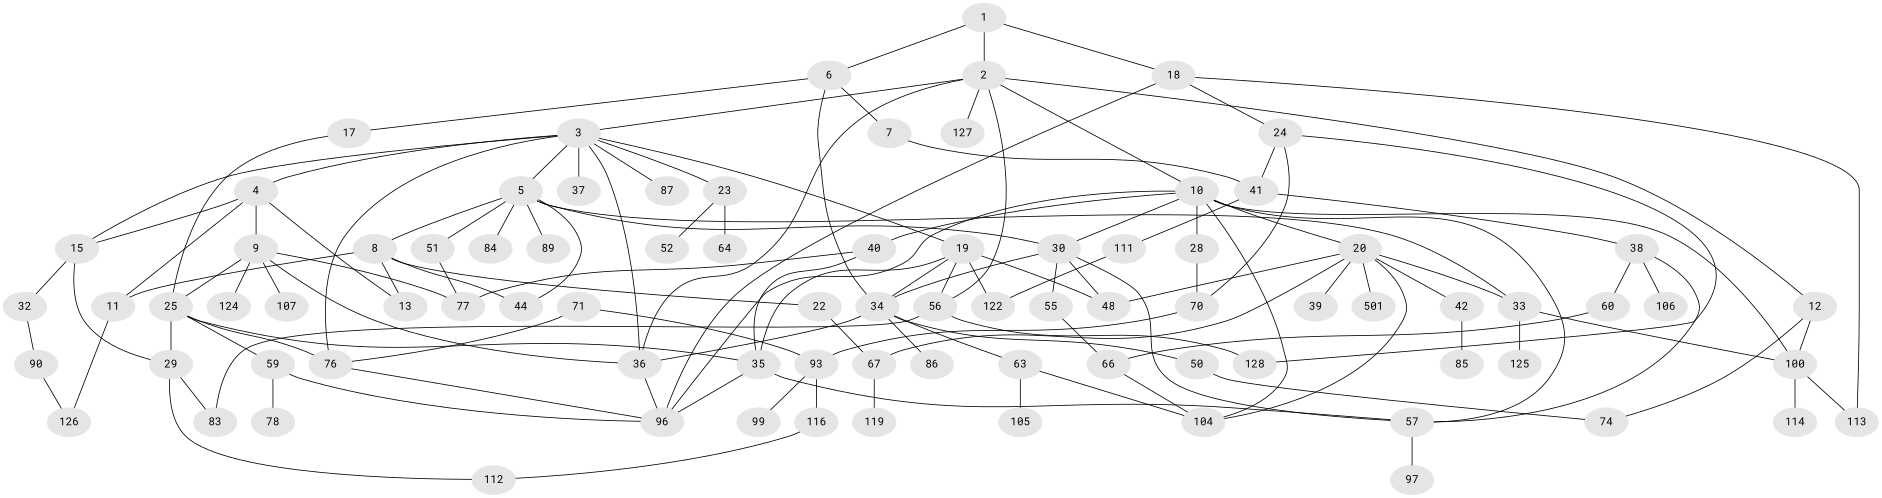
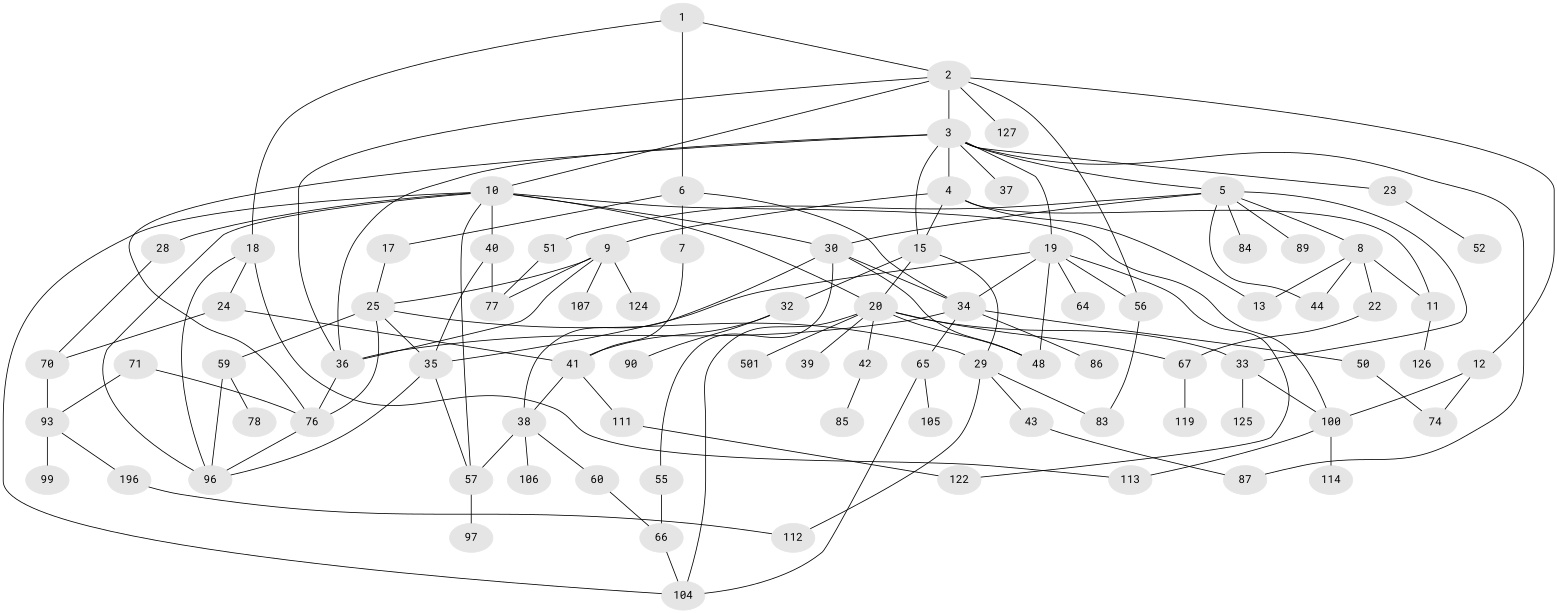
edge "23" -- "64": now "19" -- "64"
edge "15" -- "20": added
edge "32" -- "41": added
node "63": label "63" -> "65"
node "128": removed
edge "90" -- "126": removed
edge "36" -- "96": now "36" -- "76"
edge "30" -- "57": now "30" -- "38"
node "116": label "116" -> "196"
node "43": added
